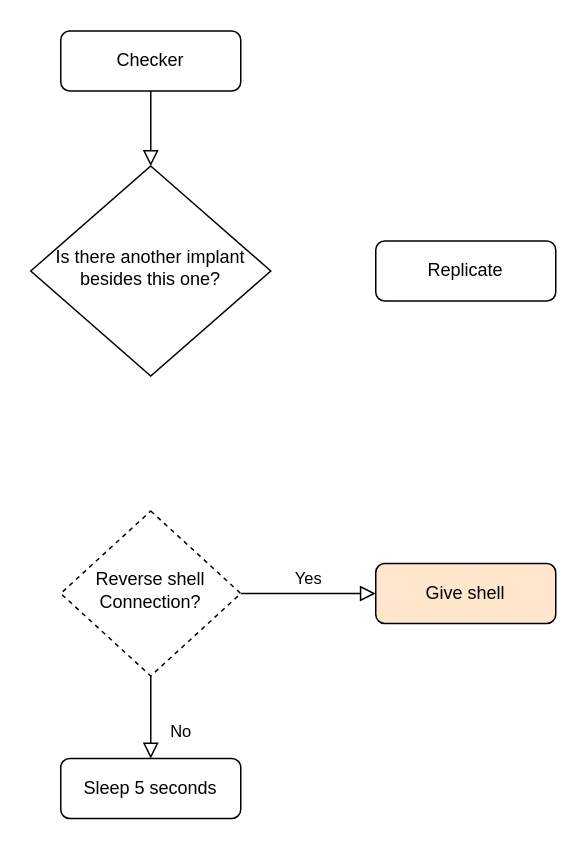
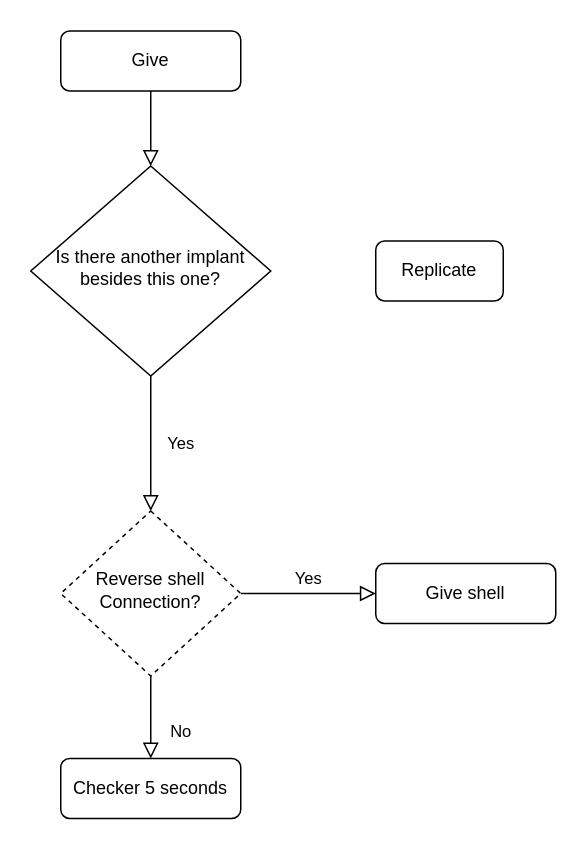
node "Checker": label "Checker" -> "Give"
node "Replicate": size 180x60 -> 128x60
edge "Is there another implant besides this one?" -> "Reverse shell Connection?": added, label "Yes"
node "Give shell": fillcolor #ffe6cc -> #ffffff
node "Sleep 5 seconds": label "Sleep 5 seconds" -> "Checker 5 seconds"
